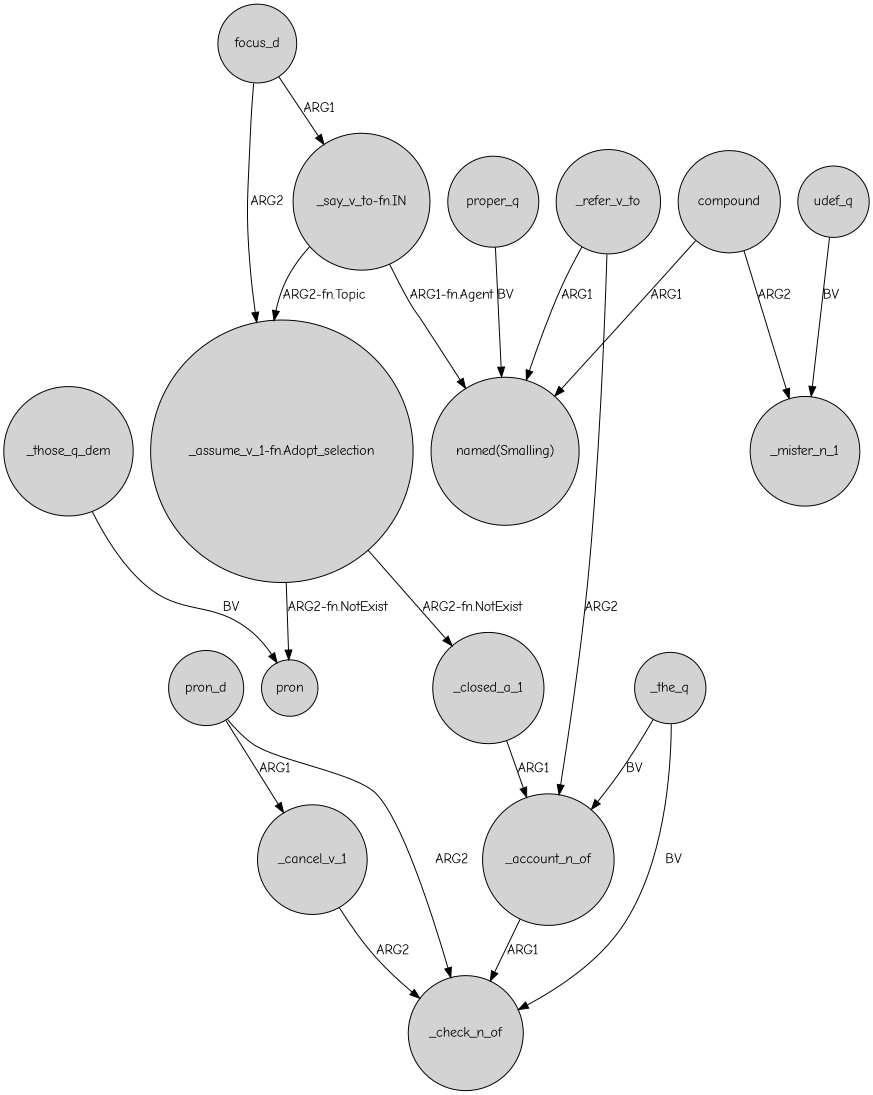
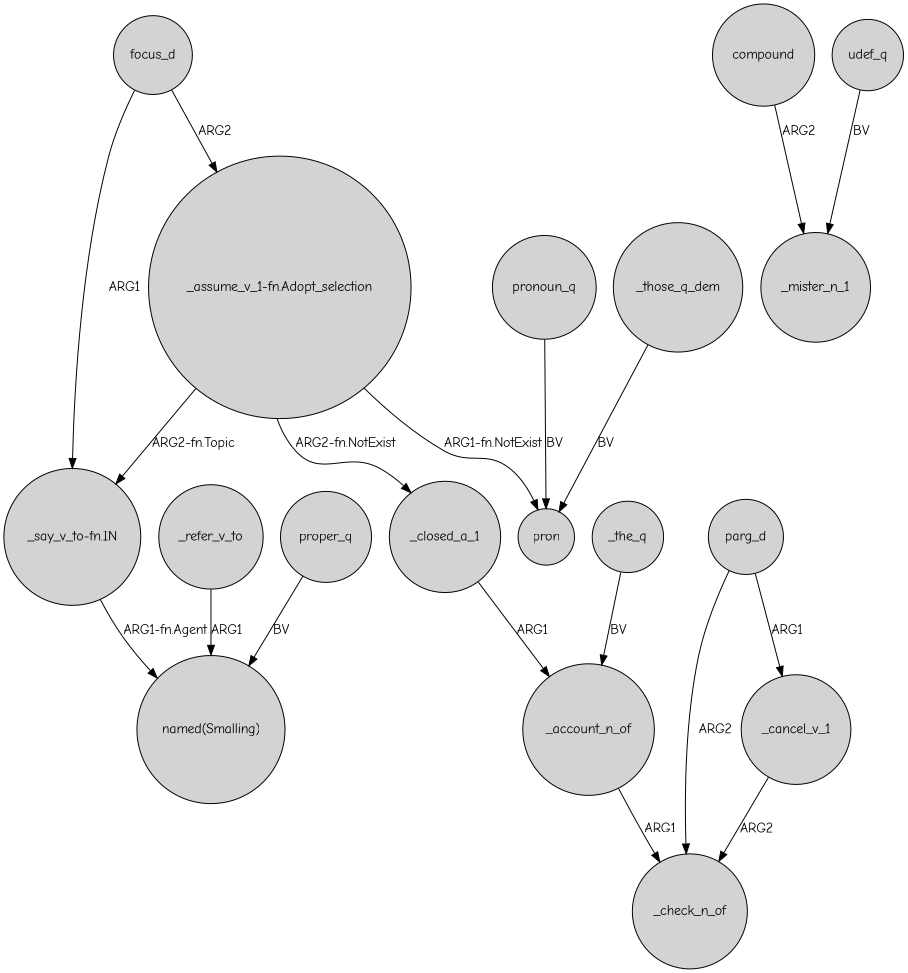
edge "_say_v_to-fn.IN" -> "_assume_v_1-fn.Adopt_selection": reversed
node "pronoun_q": added
edge "compound" -> "named(Smalling)": removed, label "ARG1"
edge "_refer_v_to" -> "_account_n_of": removed, label "ARG2"
edge "_assume_v_1-fn.Adopt_selection" -> "pron": label "ARG2-fn.NotExist" -> "ARG1-fn.NotExist"
node "pron_d": label "pron_d" -> "parg_d"
edge "_the_q" -> "_check_n_of": removed, label "BV"
